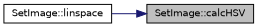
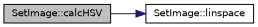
edge "SetImage::linspace" -> "SetImage::calcHSV": reversed
